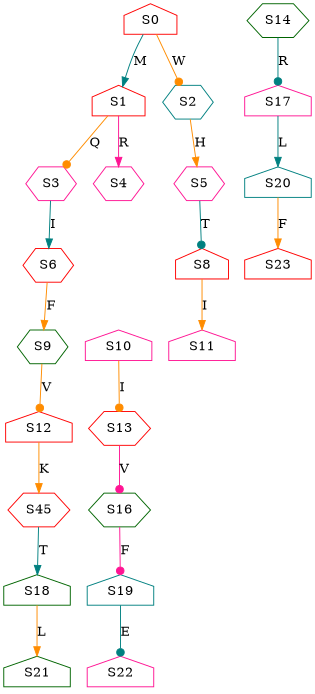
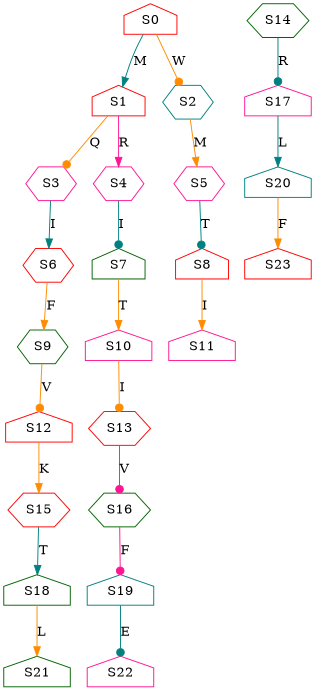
edge "S2" -> "S5": label "H" -> "M"
node "S7": added
node "S45": label "S45" -> "S15"
